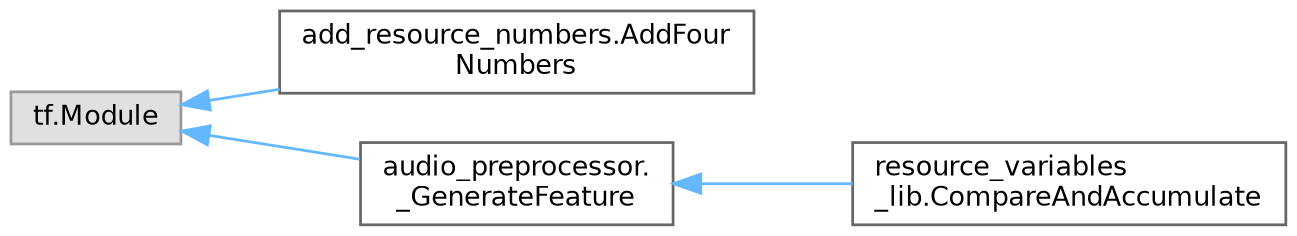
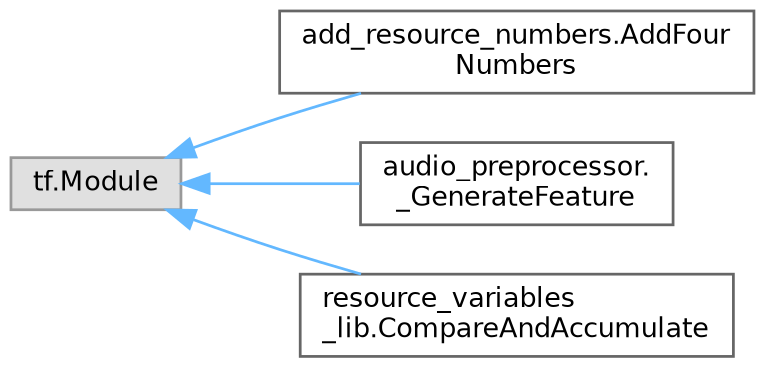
edge "resource_variables _lib.CompareAndAccumulate" -> "audio_preprocessor. _GenerateFeature": now "resource_variables _lib.CompareAndAccumulate" -> "tf.Module"
